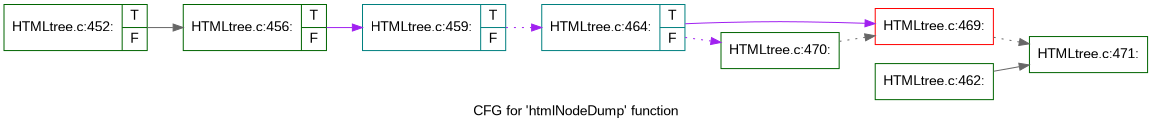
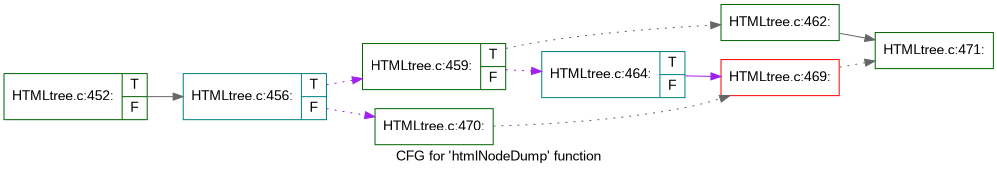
node "HTMLtree.c:456:": color darkgreen -> teal
edge "HTMLtree.c:456:" -> "HTMLtree.c:459:": style solid -> dotted
node "HTMLtree.c:459:": color teal -> darkgreen
edge "HTMLtree.c:459:" -> "HTMLtree.c:462:": added
edge "HTMLtree.c:464:" -> "HTMLtree.c:470:": now "HTMLtree.c:456:" -> "HTMLtree.c:470:"
